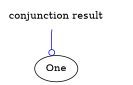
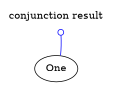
edge "conjunction result" -> "One": reversed
